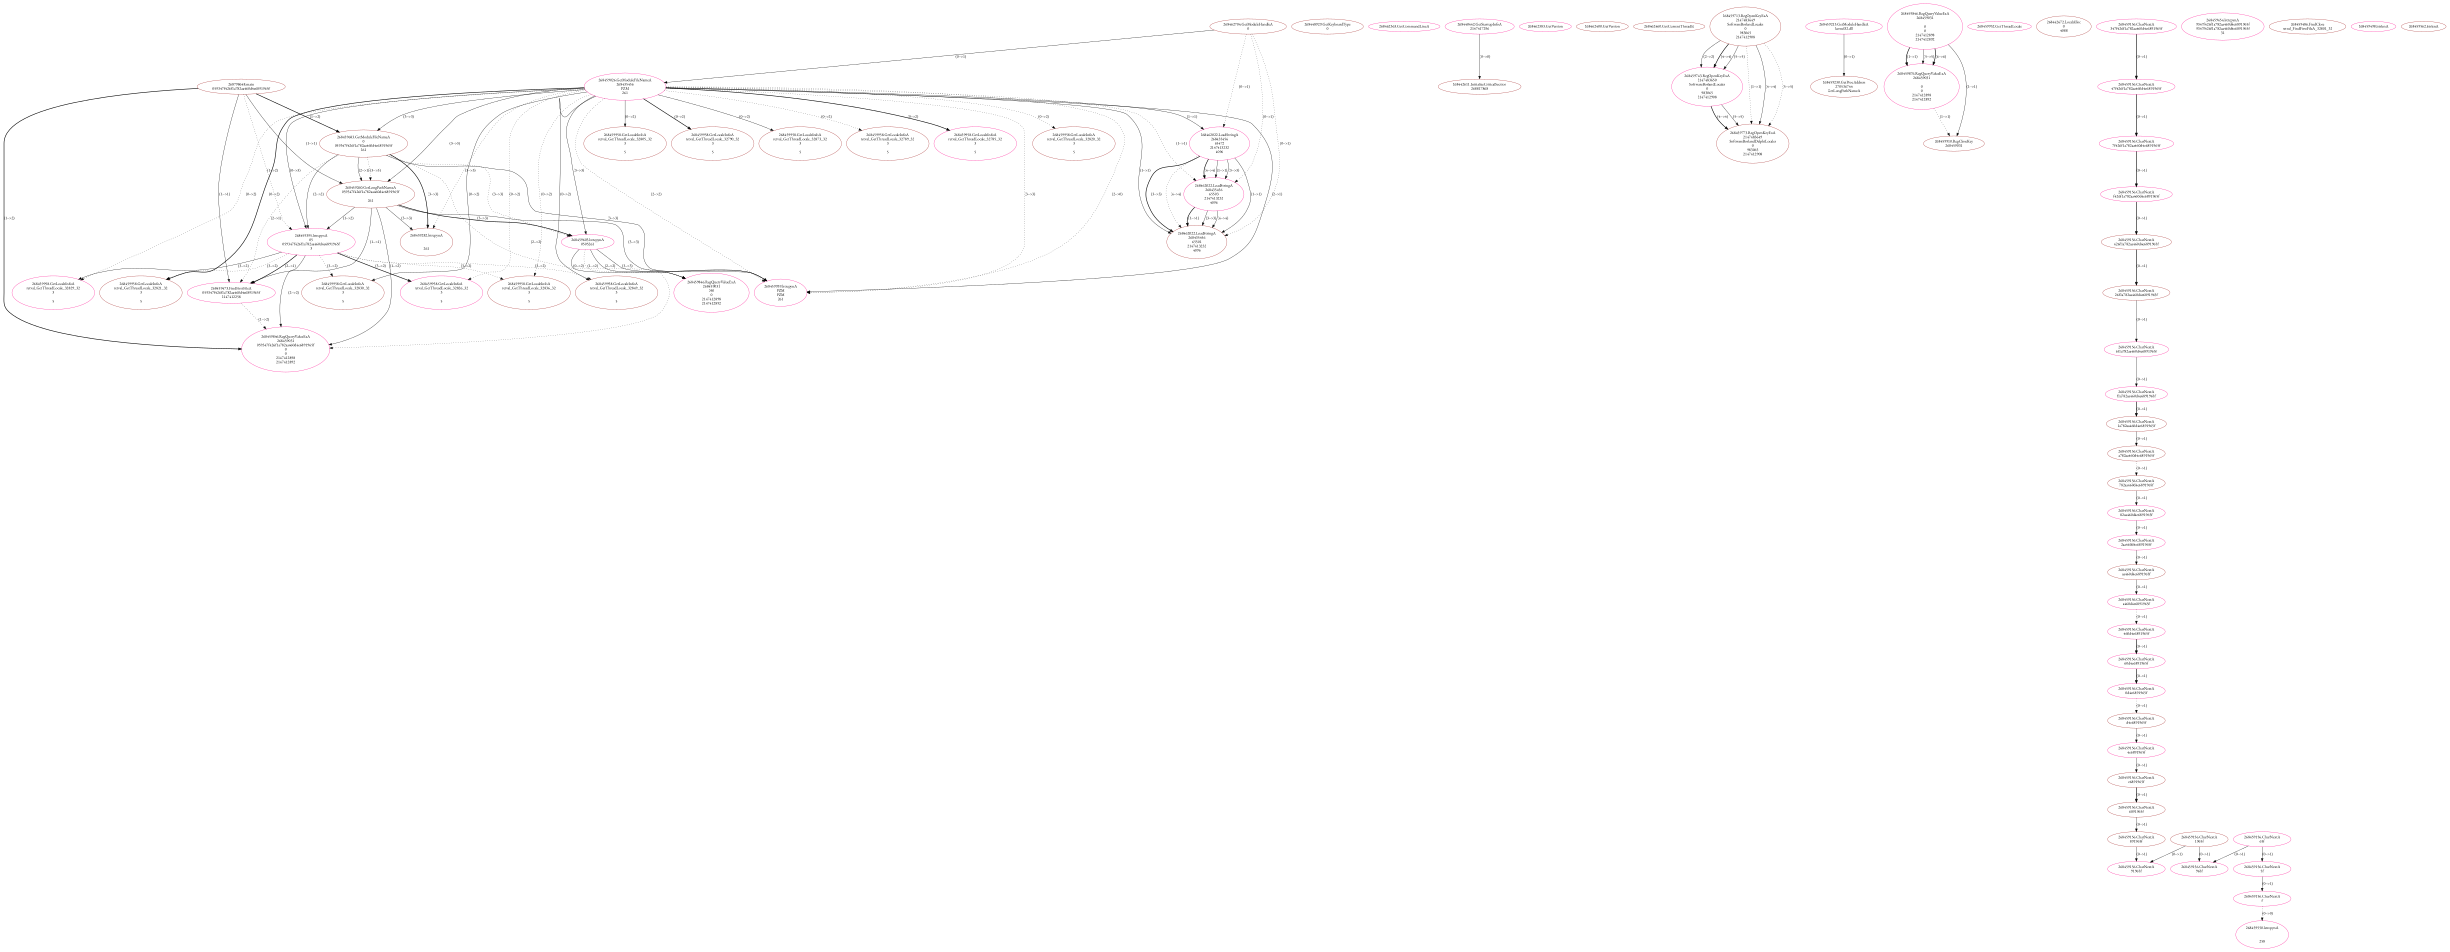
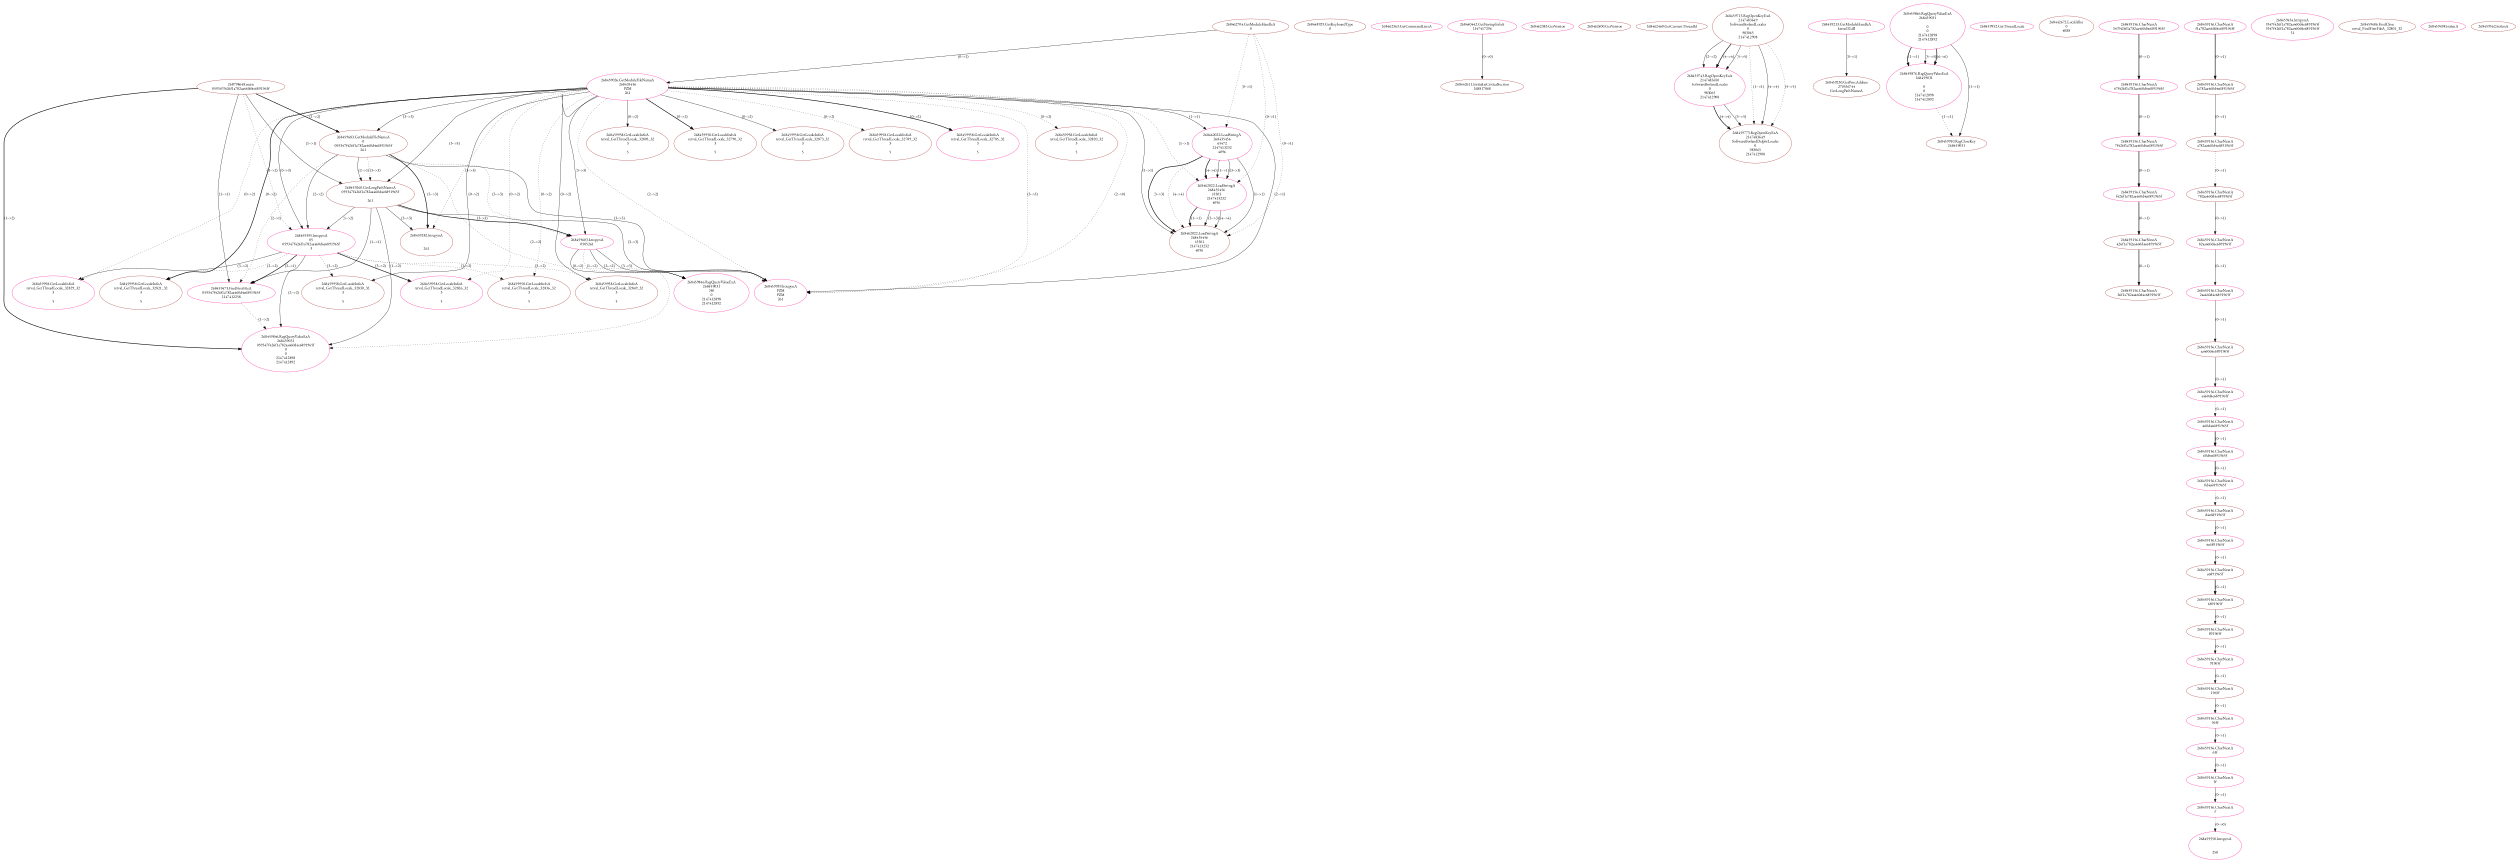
node "268459156.CharNextA 6f1a782aa460d4e6891965f": removed
edge "268459156.CharNextA 1965f" -> "268459156.CharNextA 91965f": reversed
edge "268459156.CharNextA 65f" -> "268459156.CharNextA 965f": reversed
